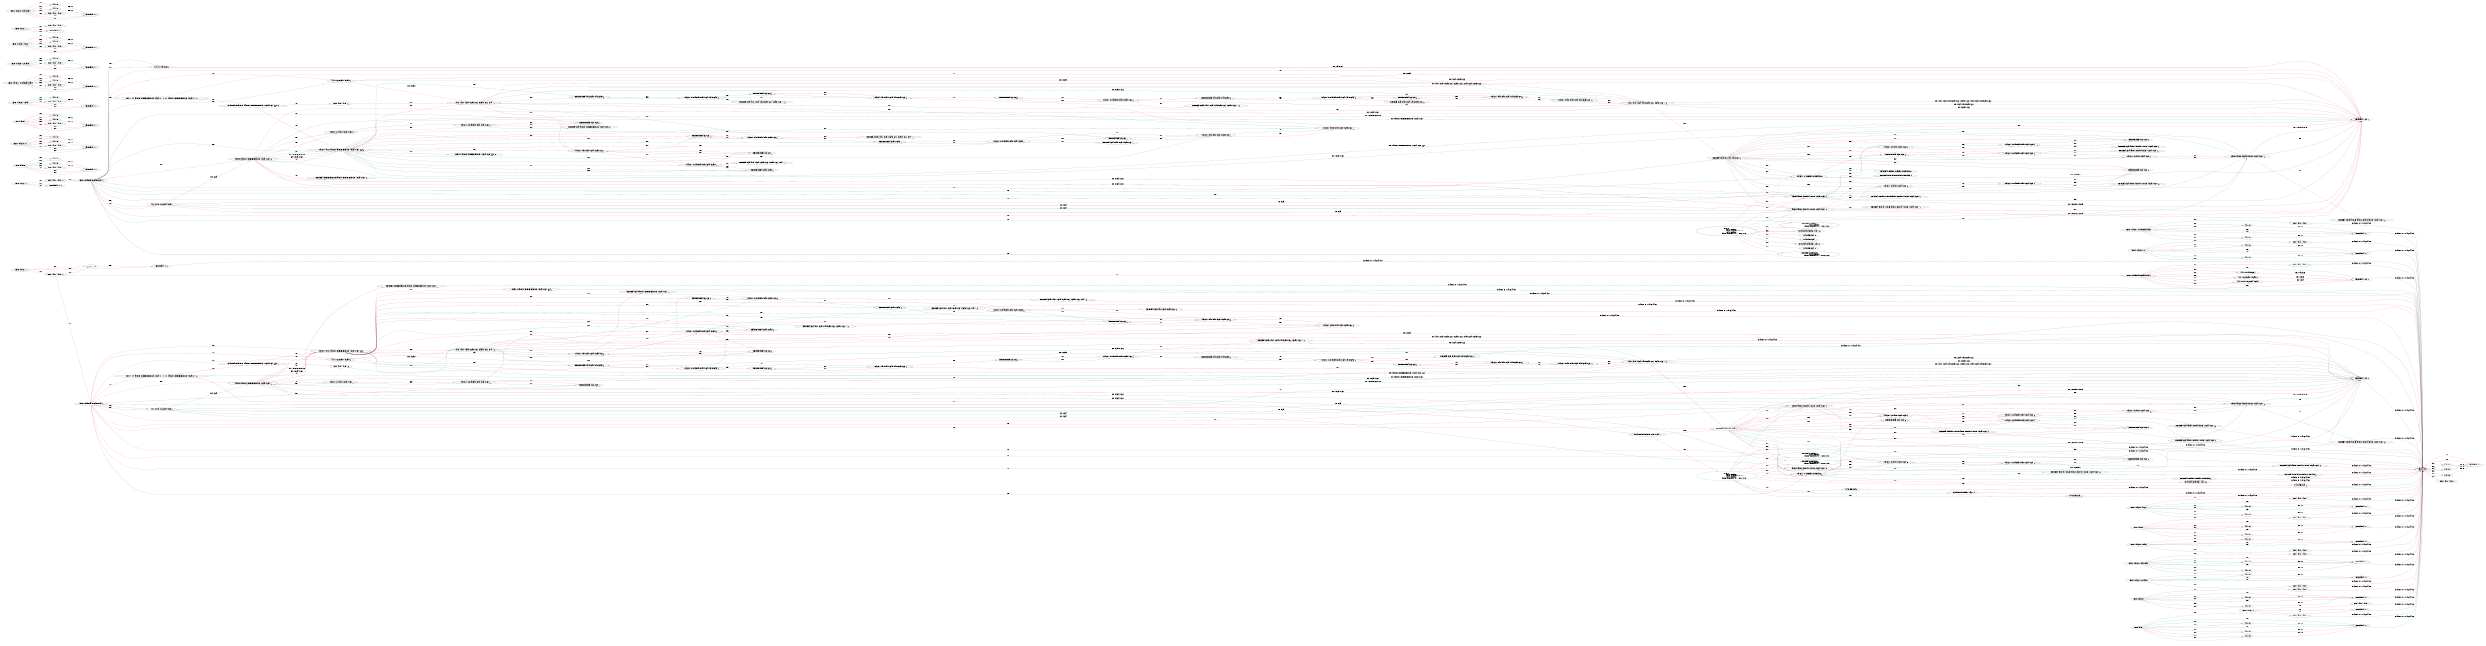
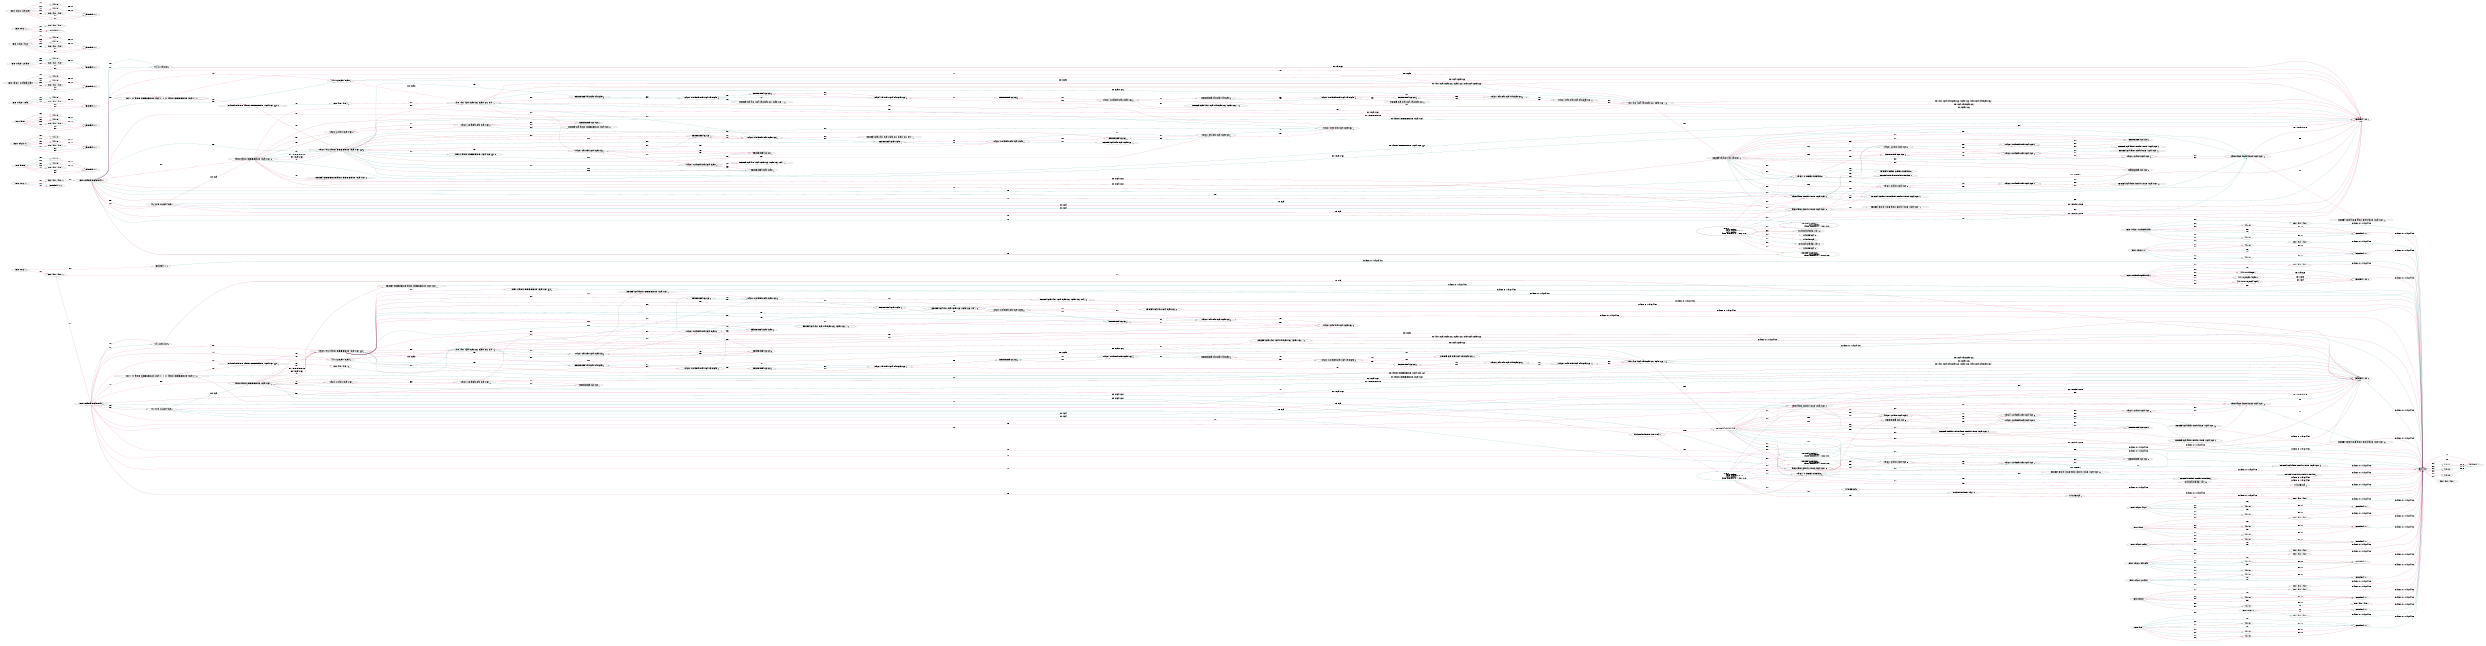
node "(UNKNOWN,),))": removed
node "(PARAM,fmode_t fmode)": added
